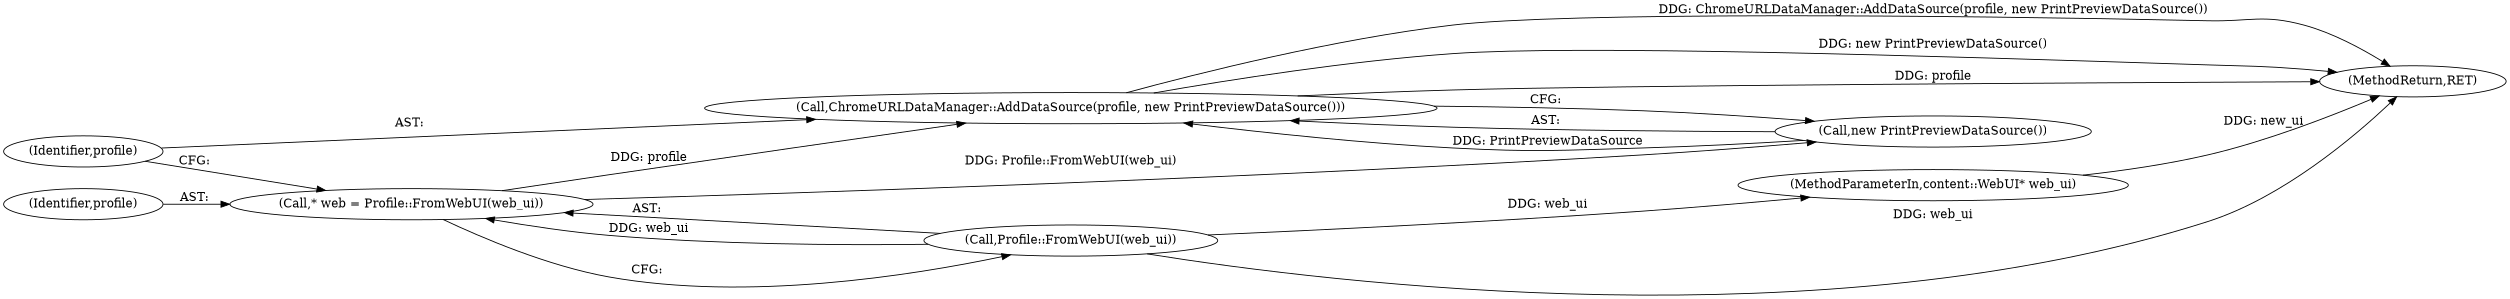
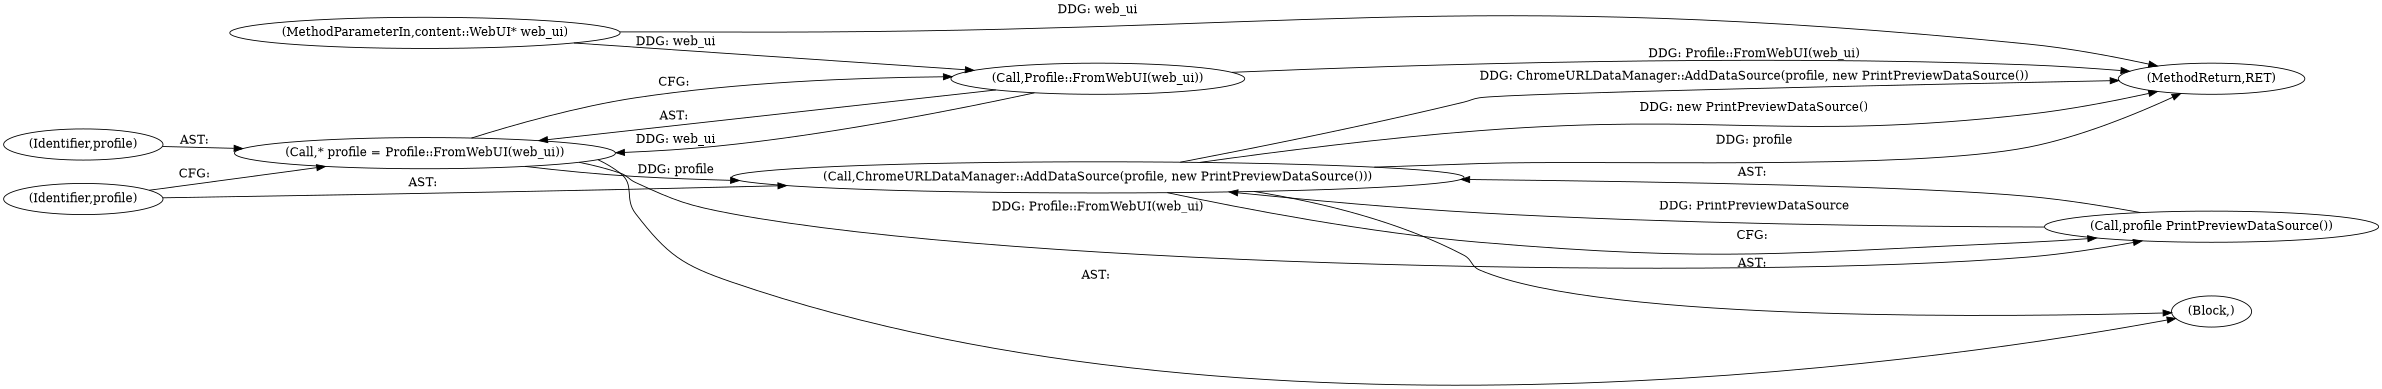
edge "(MethodParameterIn,content::WebUI* web_ui)" -> "(MethodReturn,RET)": label "DDG: new_ui" -> "DDG: web_ui"
node "(Call,new PrintPreviewDataSource())": label "(Call,new PrintPreviewDataSource())" -> "(Call,profile PrintPreviewDataSource())"
node "(Call,* web = Profile::FromWebUI(web_ui))": label "(Call,* web = Profile::FromWebUI(web_ui))" -> "(Call,* profile = Profile::FromWebUI(web_ui))"
edge "(Call,Profile::FromWebUI(web_ui))" -> "(MethodReturn,RET)": label "DDG: web_ui" -> "DDG: Profile::FromWebUI(web_ui)"
edge "(Call,Profile::FromWebUI(web_ui))" -> "(MethodParameterIn,content::WebUI* web_ui)": reversed
node "(Block,)": added
